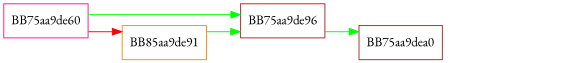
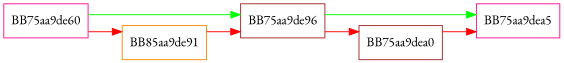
node "BB75aa9dea5": added
edge "BB85aa9de91" -> "BB75aa9de96": color green -> red
edge "BB75aa9de96" -> "BB75aa9dea0": color green -> red
